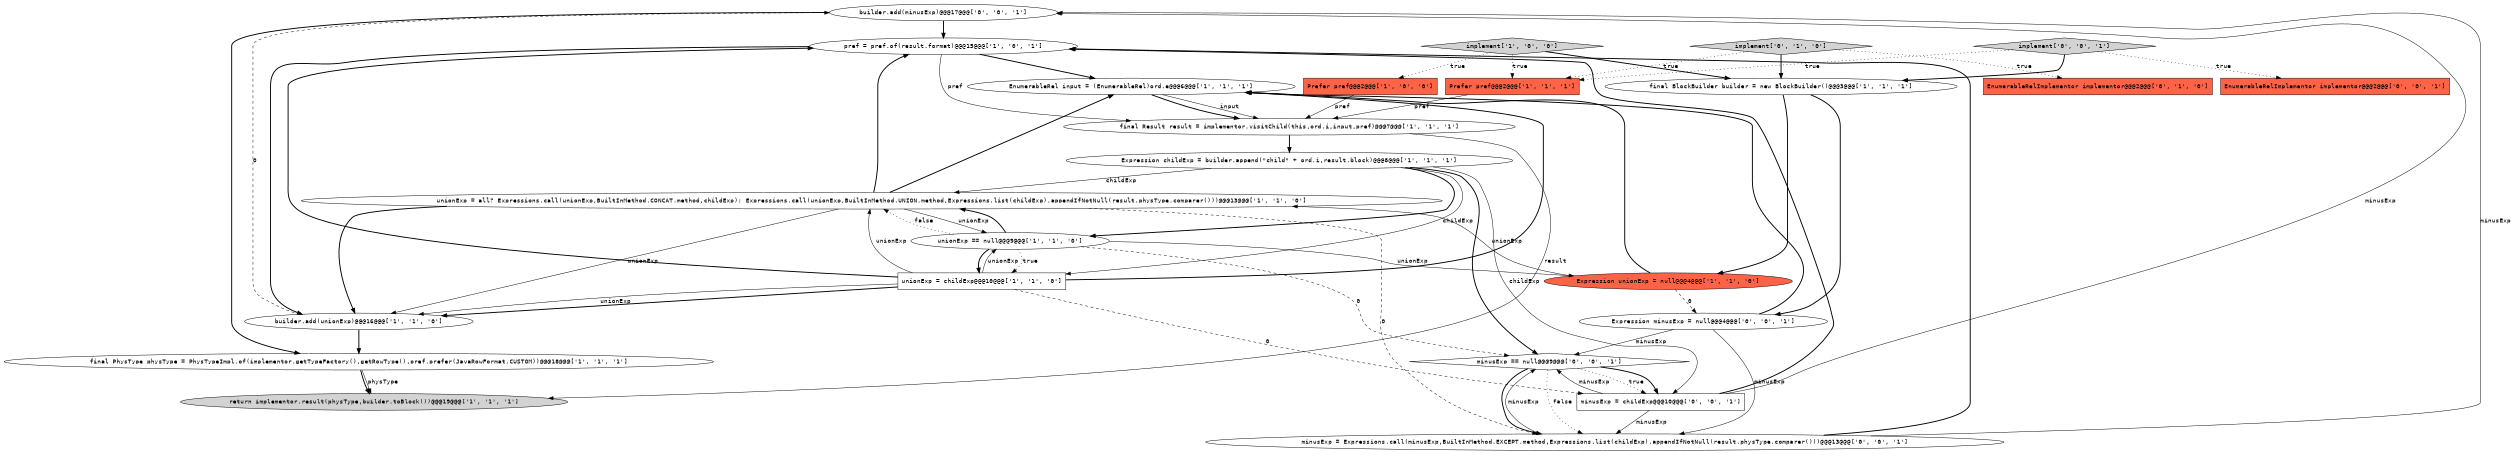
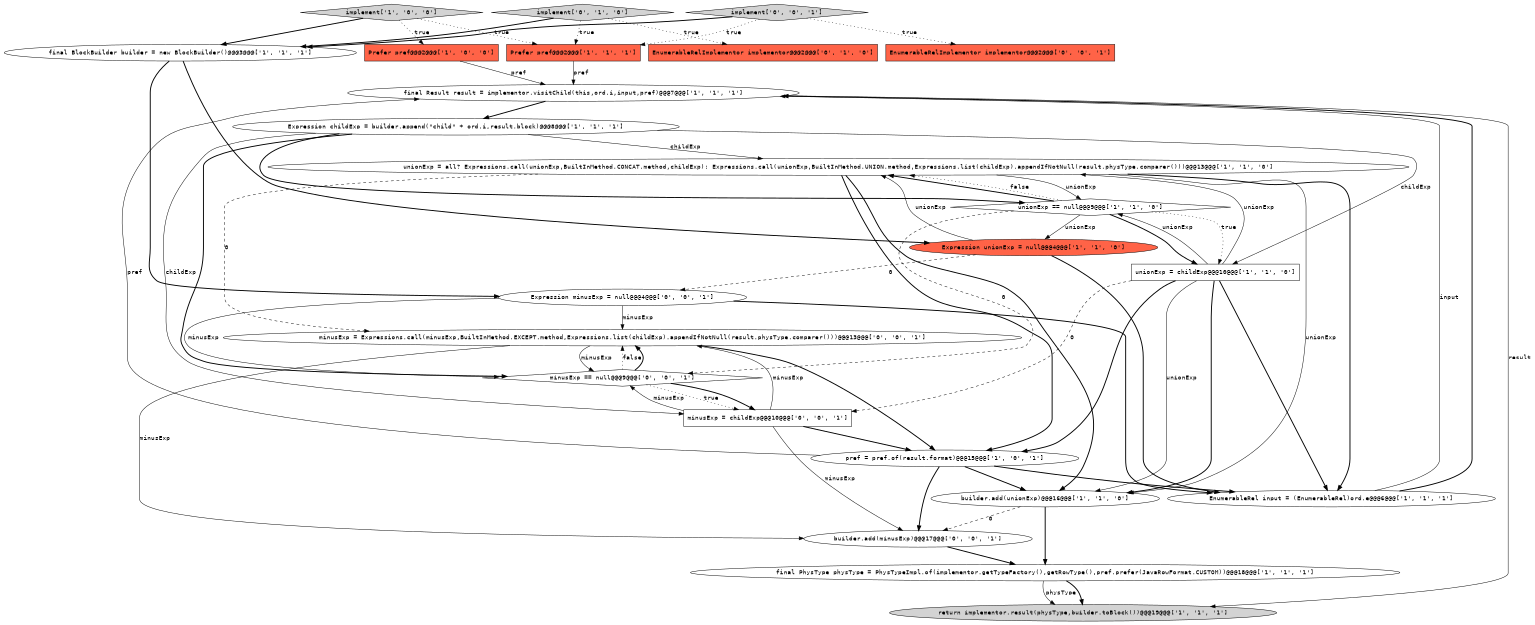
edge "builder.add(minusExp)@@@17@@@['0', '0', '1']" -> "pref = pref.of(result.format)@@@15@@@['1', '0', '1']": reversed
node "unionExp == null@@@9@@@['1', '1', '0']": shape ellipse -> diamond
